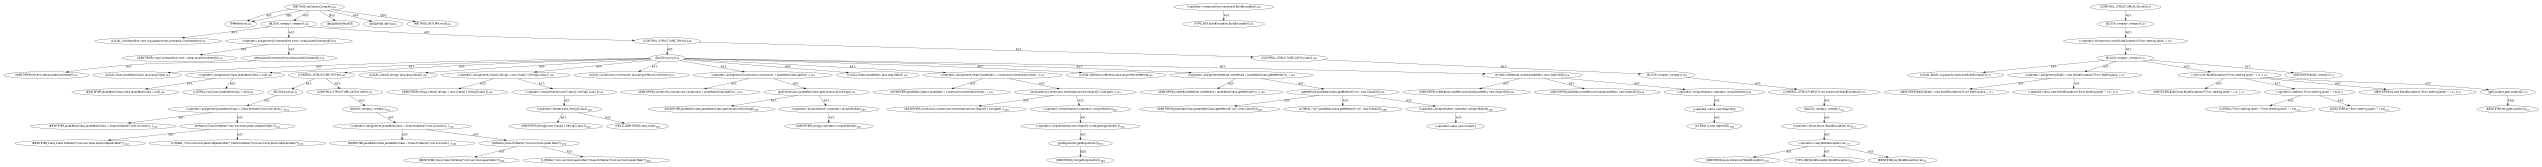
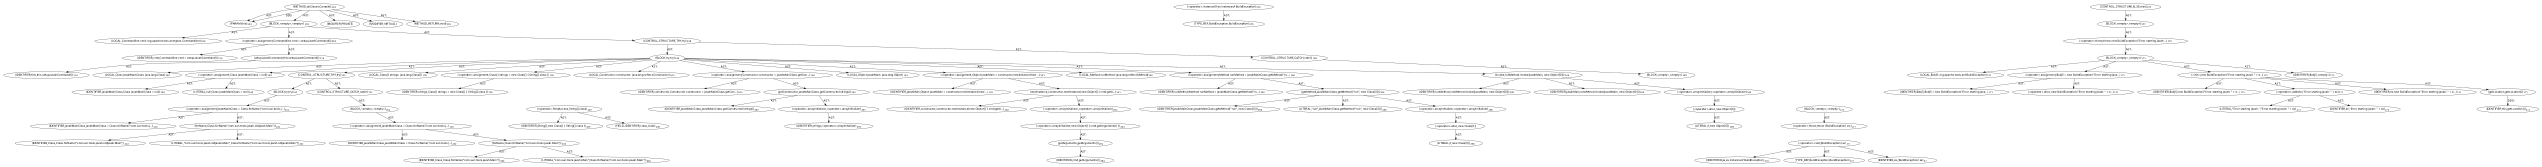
edge "(METHOD,doClassicCompile)" -> "(MODIFIER,PRIVATE)": label "DDG: " -> "AST: "
edge "(METHOD,doClassicCompile)" -> "(METHOD_RETURN,void)": label "DDG: " -> "AST: "
node "(<operator>.arrayInitializer,new Class[] { String[].class })": removed
node "(CONTROL_STRUCTURE,IF,if (ex instanceof BuildException))": removed
edge "(<operator>.throw,throw (BuildException) ex;)" -> "(<operator>.cast,(BuildException) ex)": removed, label "AST:"
node "(LITERAL,0,new Class[0])": added
edge "(getArguments,getArguments())" -> "(IDENTIFIER,cmd,getArguments())": label "DDG: " -> "AST: "
